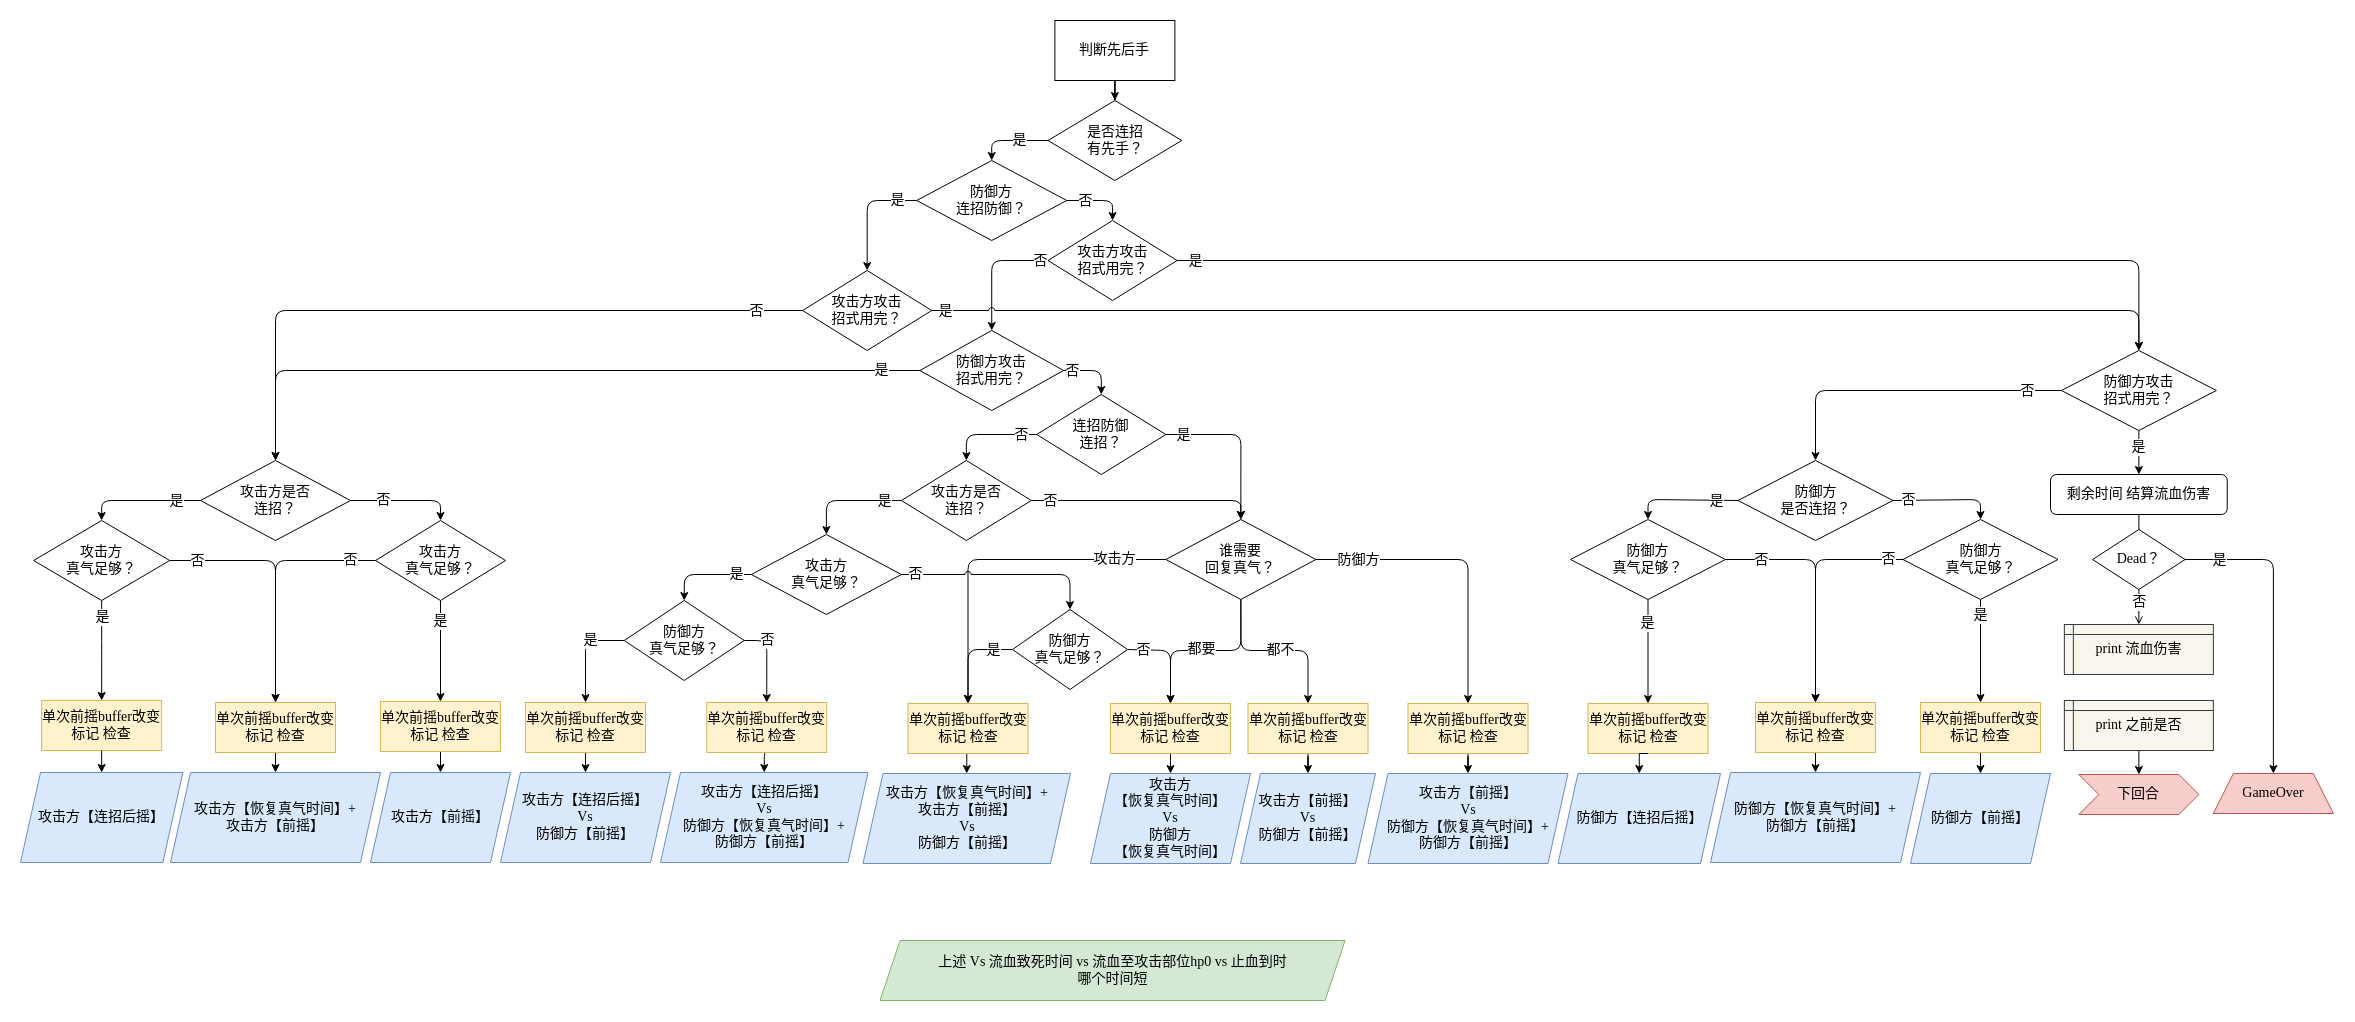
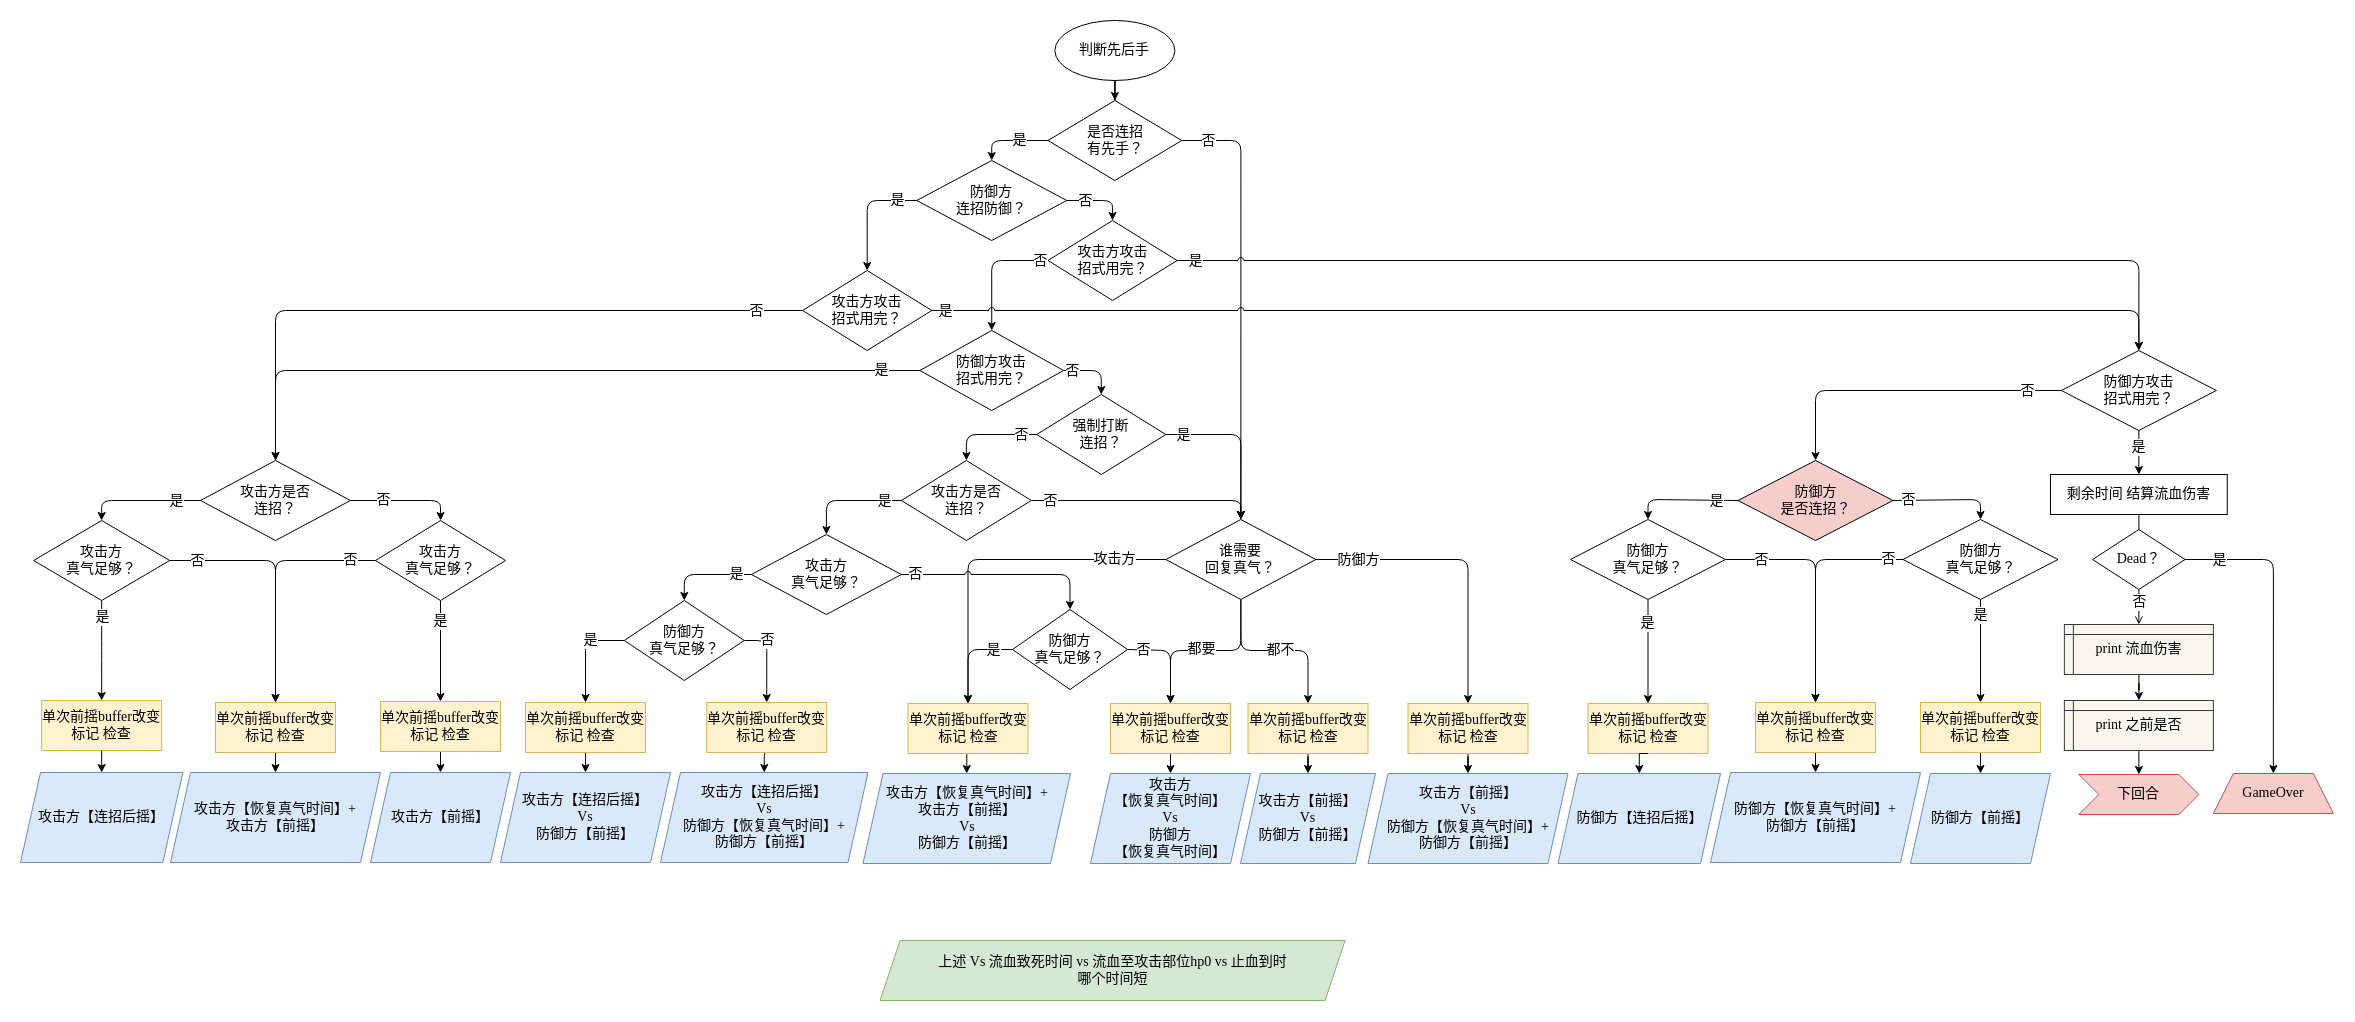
node "判断先后手": shape rectangle -> ellipse
edge "是否连招 有先手？" -> "谁需要回复真气？": added, label "否"
node "连招防御 连招？": label "连招防御 连招？" -> "强制打断 连招？"
node "剩余时间 结算流血伤害": shape rounded rectangle -> rectangle
node "防御方 是否连招？": fillcolor #ffffff -> #f8cecc
edge "print 流血伤害" -> "print 之前是否": added
